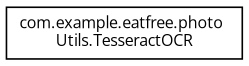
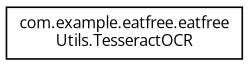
node "com.example.eatfree.photo Utils.TesseractOCR": label "com.example.eatfree.photo Utils.TesseractOCR" -> "com.example.eatfree.eatfree Utils.TesseractOCR"
